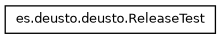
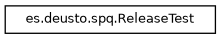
node "es.deusto.deusto.ReleaseTest": label "es.deusto.deusto.ReleaseTest" -> "es.deusto.spq.ReleaseTest"
